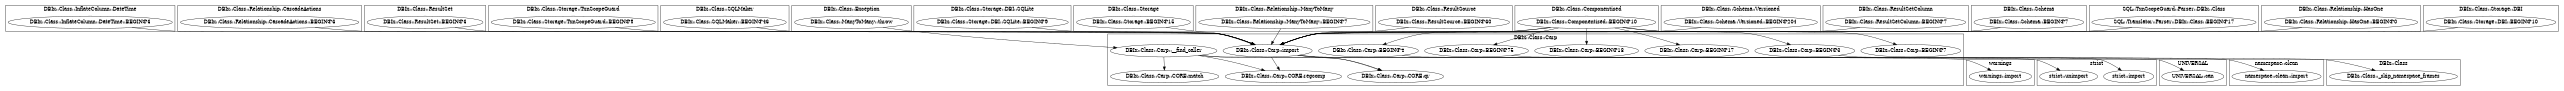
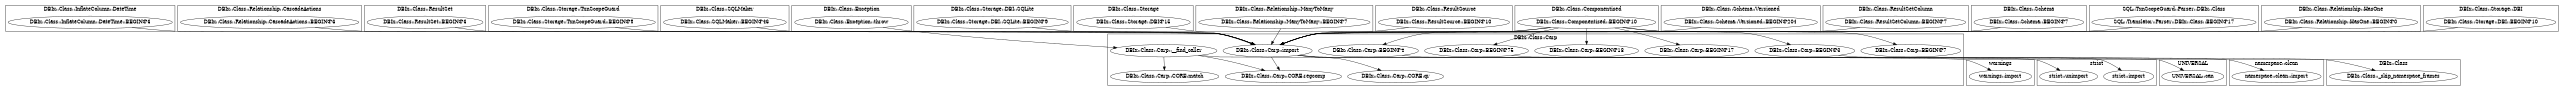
node "DBIx::Class::ManyToMany::throw": label "DBIx::Class::ManyToMany::throw" -> "DBIx::Class::Exception::throw"
node "DBIx::Class::Storage::BEGIN@15": label "DBIx::Class::Storage::BEGIN@15" -> "DBIx::Class::Storage::DBI@15"
node "DBIx::Class::ResultSource::BEGIN@60": label "DBIx::Class::ResultSource::BEGIN@60" -> "DBIx::Class::ResultSource::BEGIN@10"
edge "DBIx::Class::Carp::__find_caller" -> "DBIx::Class::Carp::CORE:qr": removed
